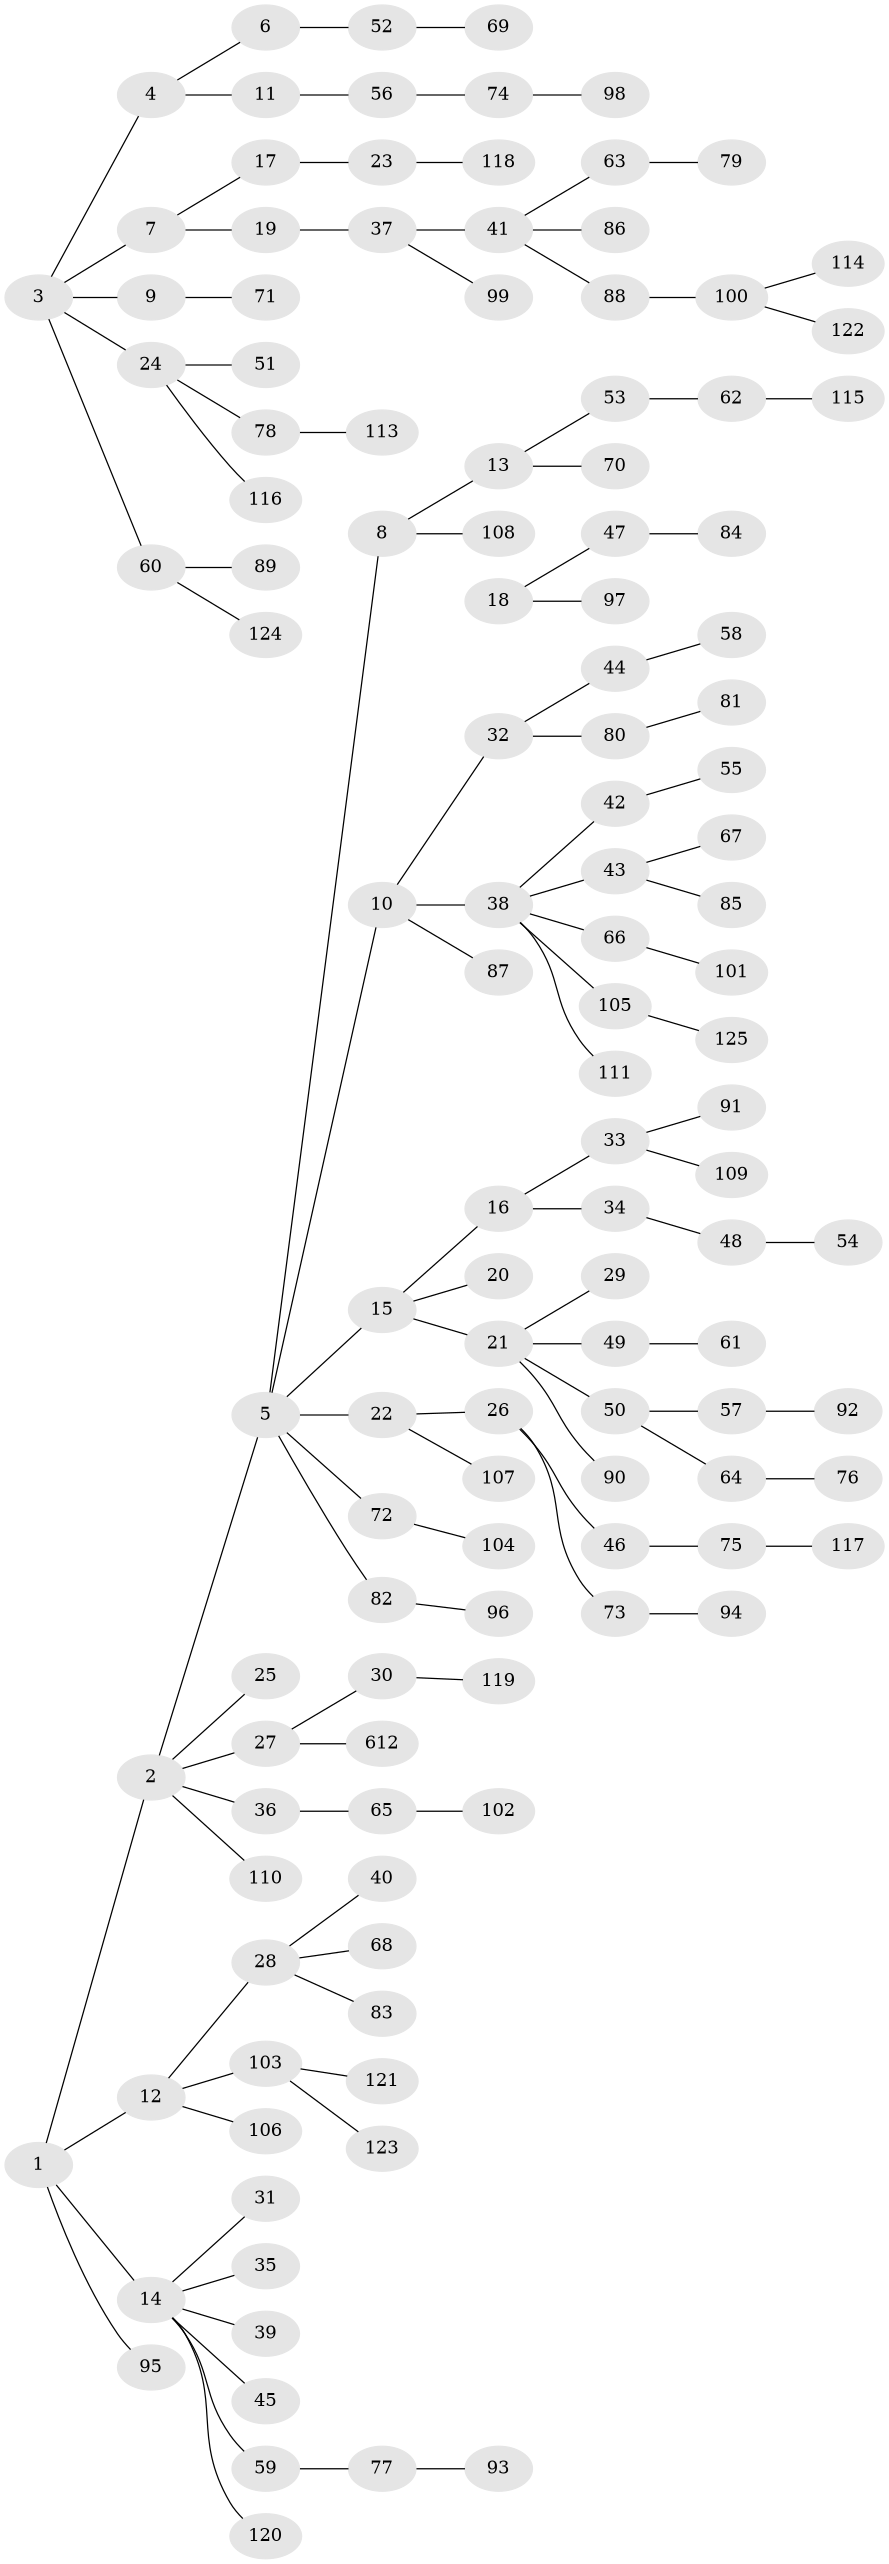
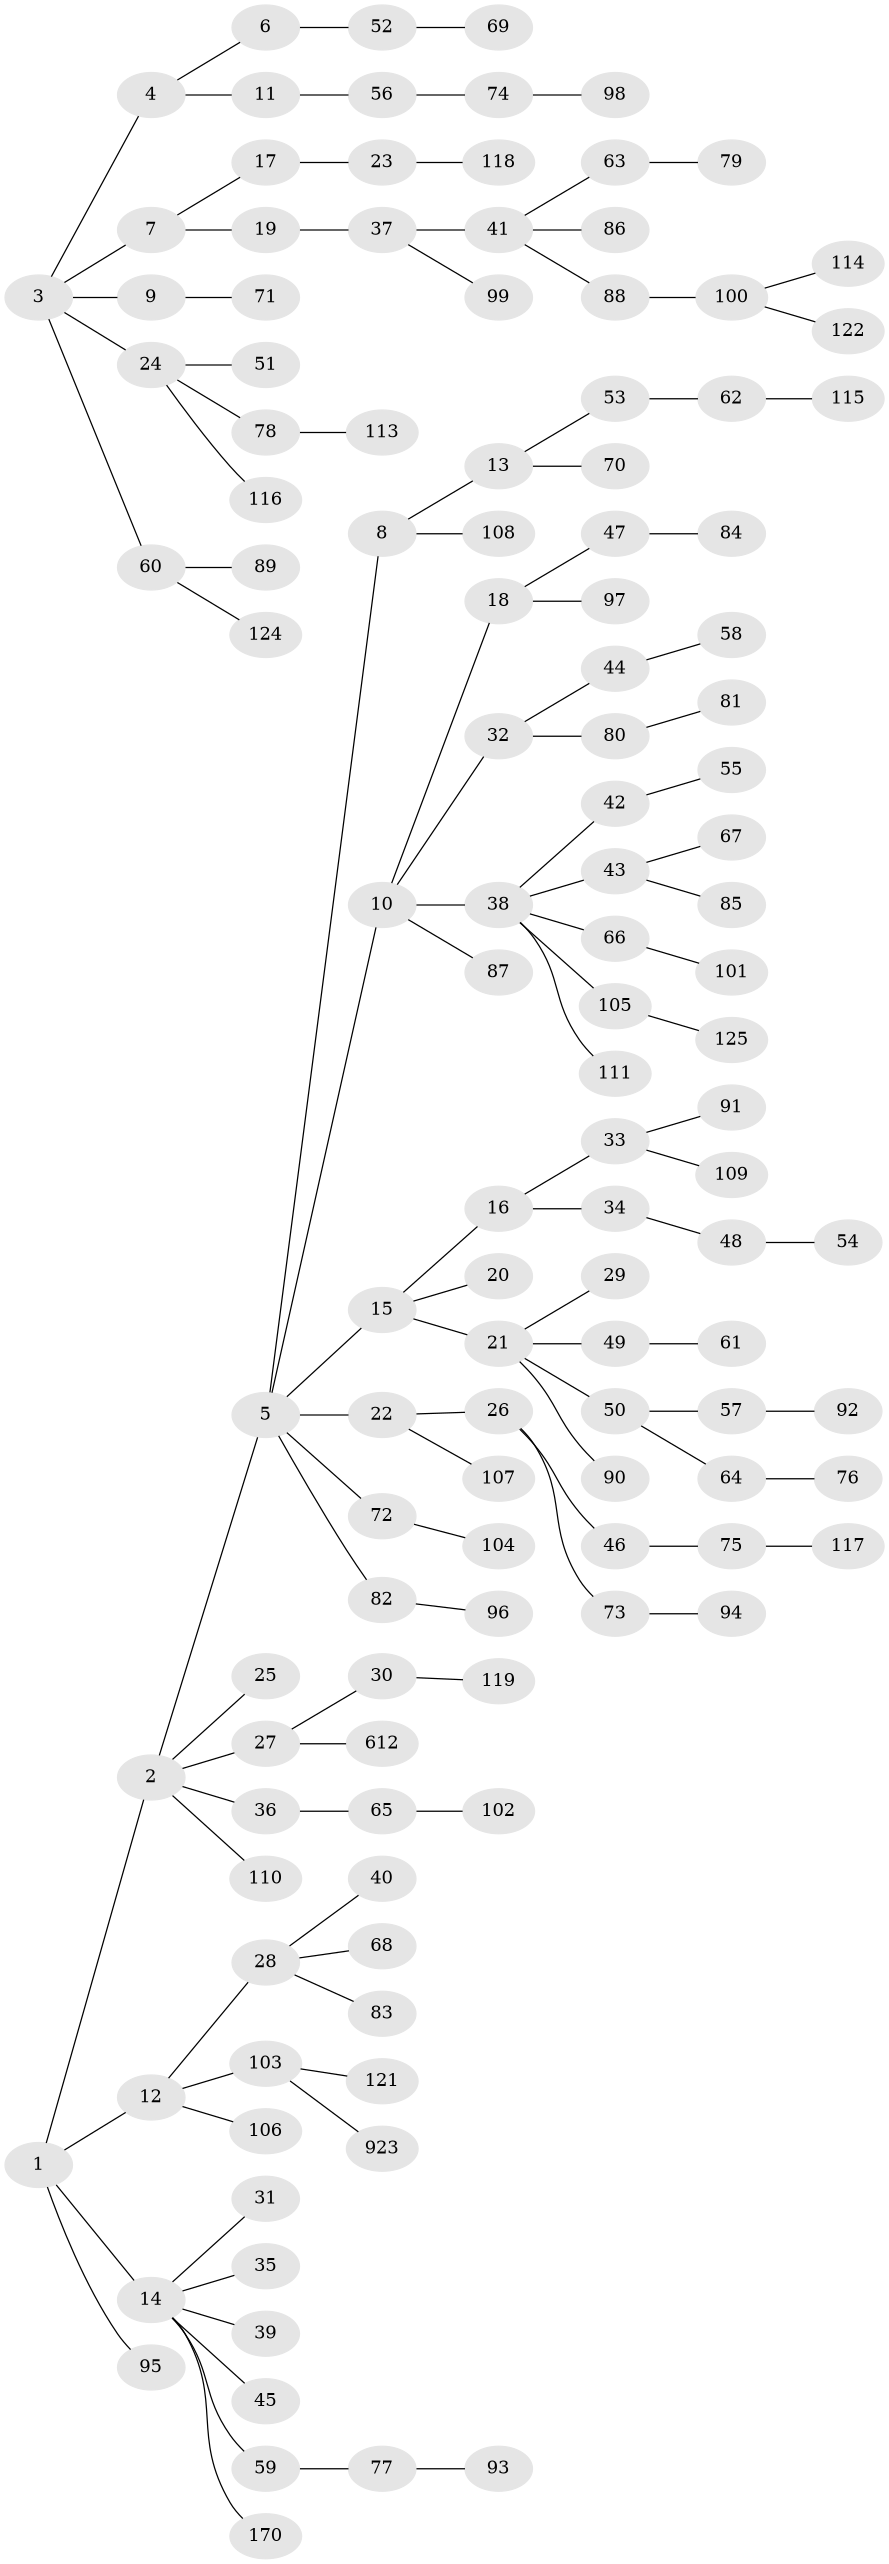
edge "18" -- "10": added
node "123": label "123" -> "923"
node "120": label "120" -> "170"
